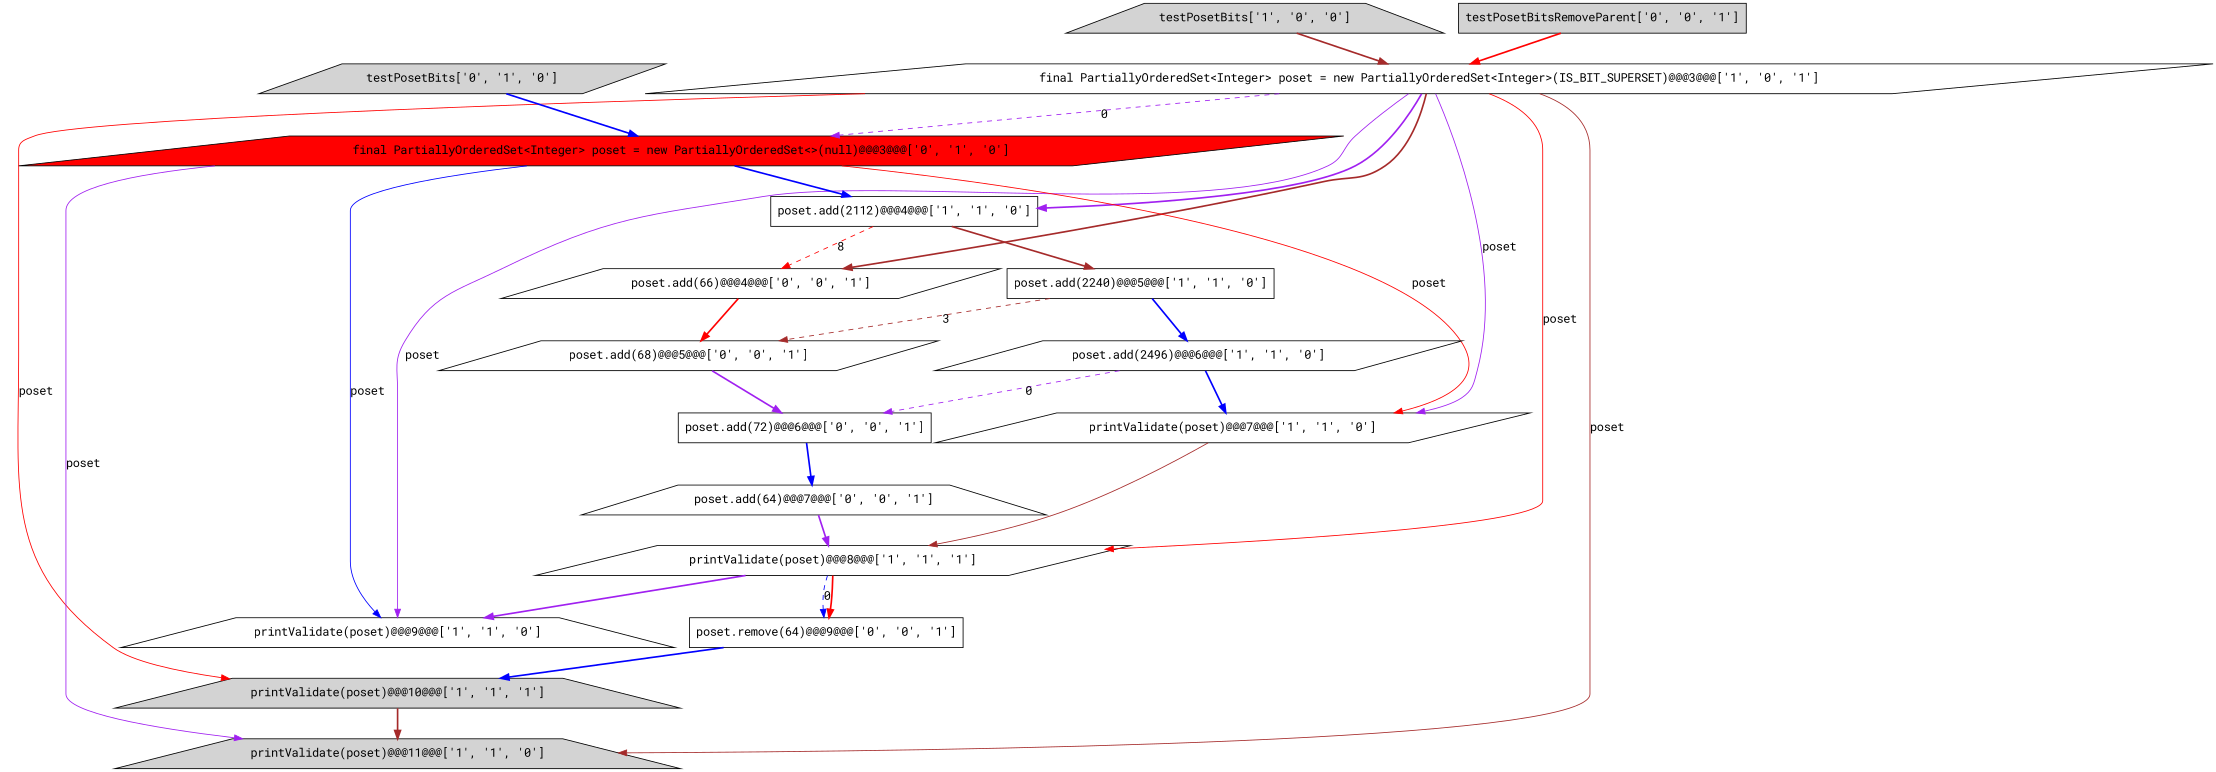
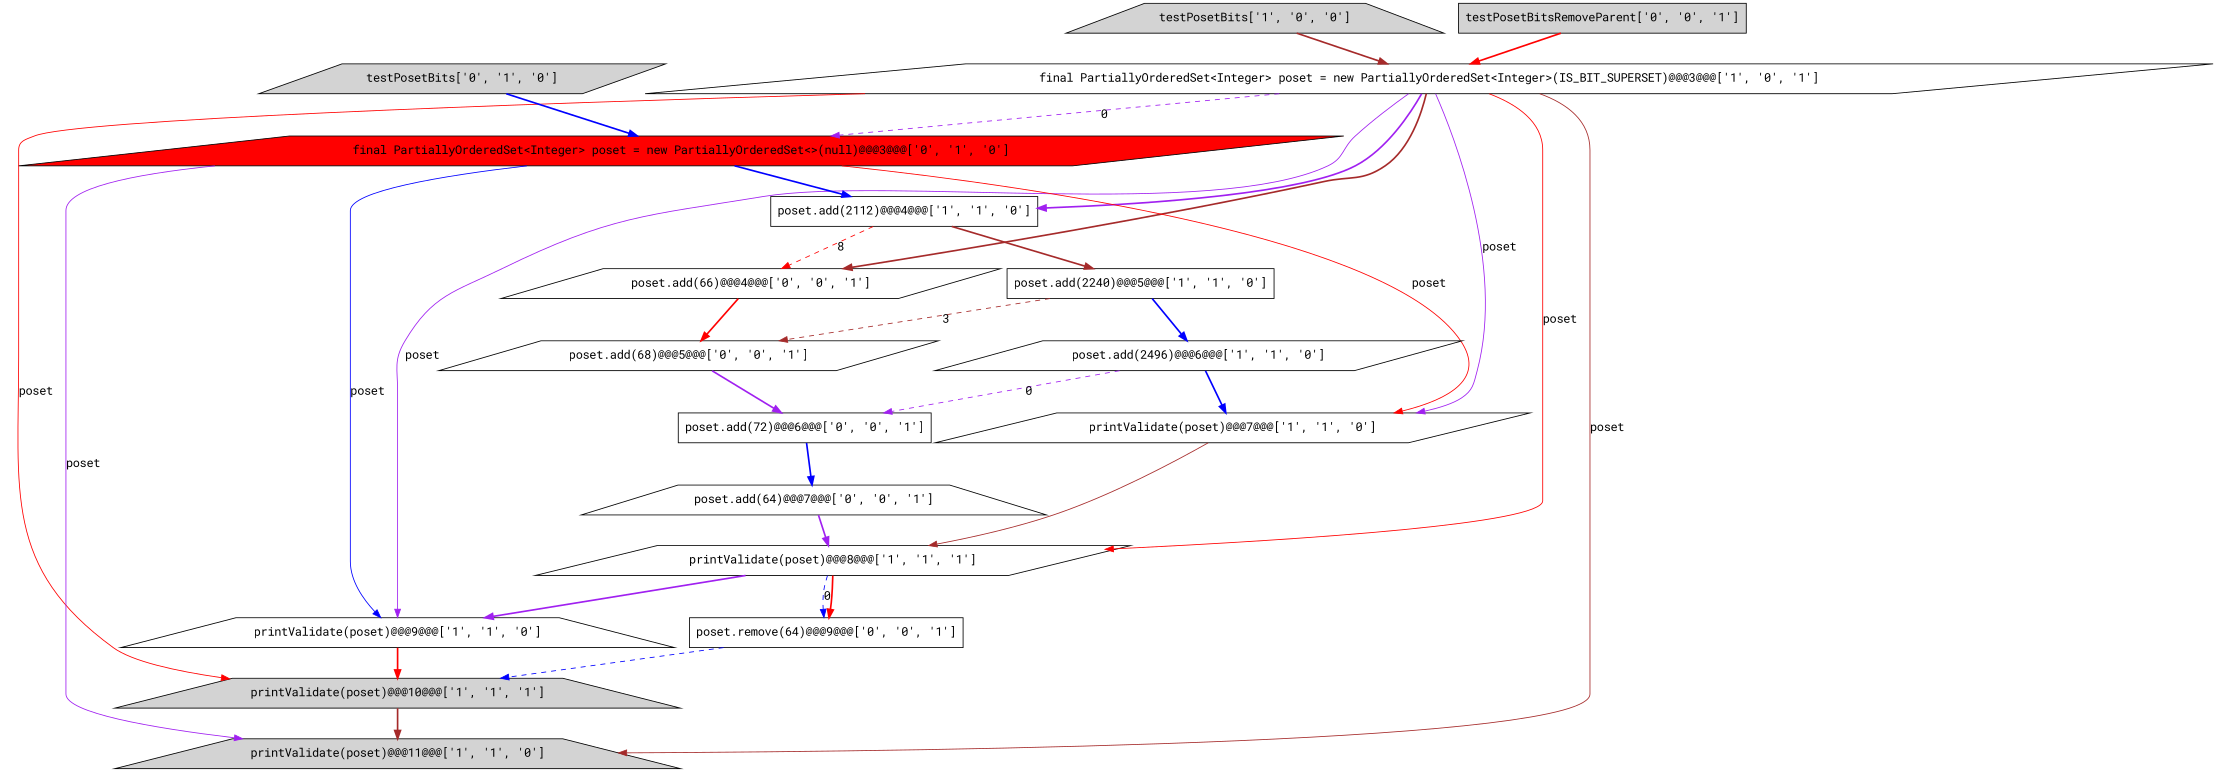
edge "printValidate(poset)@@@9@@@['1', '1', '0']" -> "printValidate(poset)@@@10@@@['1', '1', '1']": added
edge "poset.remove(64)@@@9@@@['0', '0', '1']" -> "printValidate(poset)@@@10@@@['1', '1', '1']": style bold -> dashed
